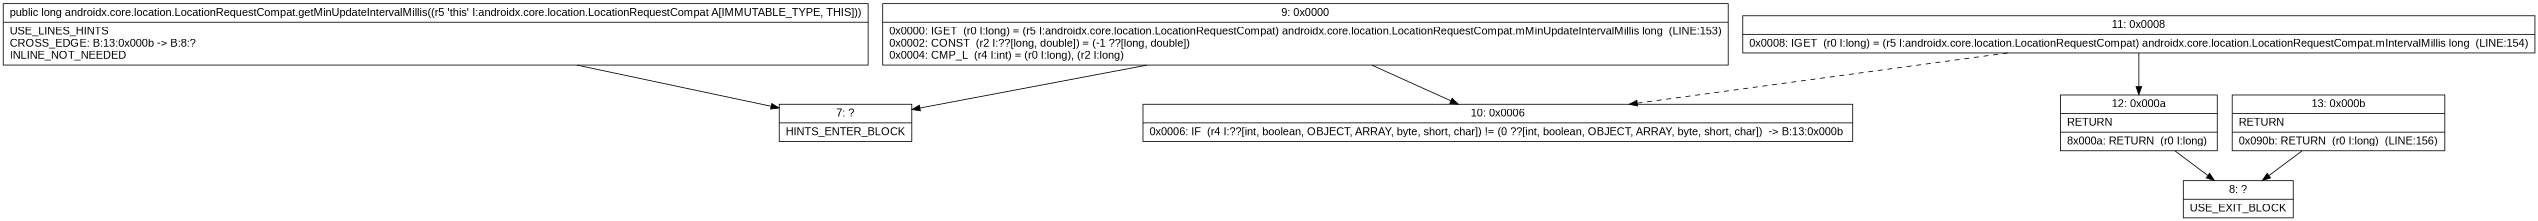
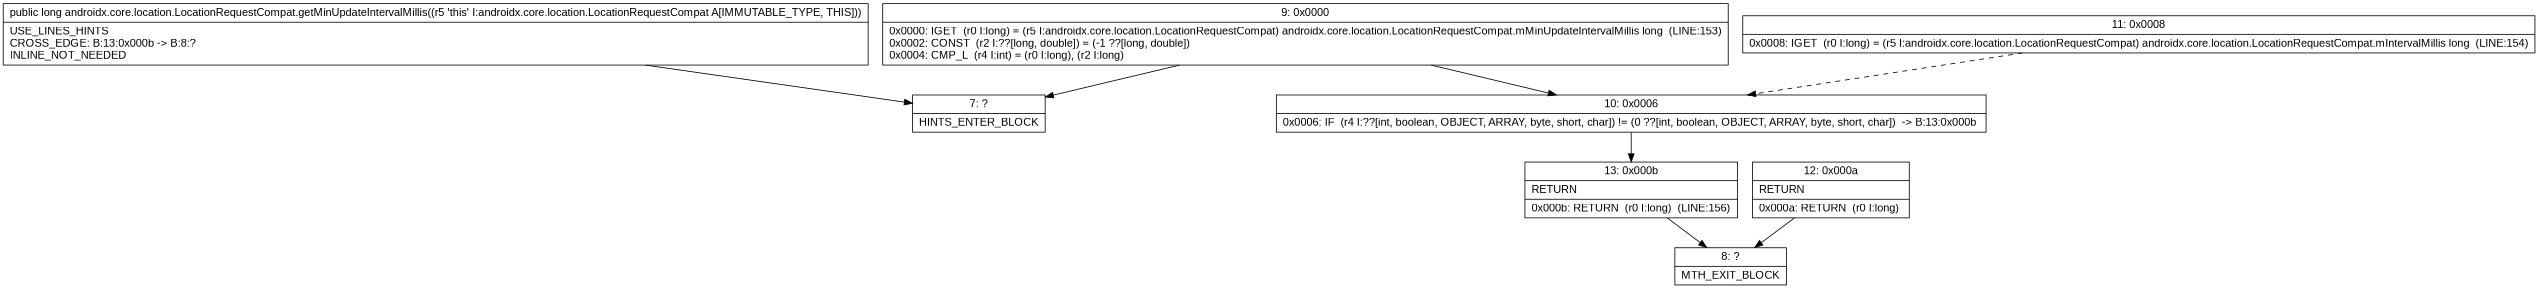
edge "11: 0x0008" -> "12: 0x000a": removed
node "12: 0x000a": text "8x000a: RETURN  (r0 I:long)" -> "0x000a: RETURN  (r0 I:long)"
node "13: 0x000b": text "0x090b: RETURN  (r0 I:long)  (LINE:156)" -> "0x000b: RETURN  (r0 I:long)  (LINE:156)"
edge "10: 0x0006" -> "13: 0x000b": added
node "8: ?": text "USE_EXIT_BLOCK" -> "MTH_EXIT_BLOCK"
